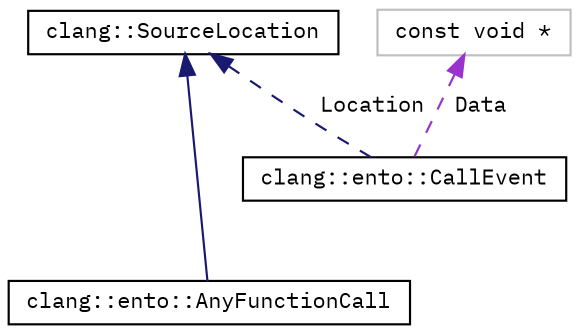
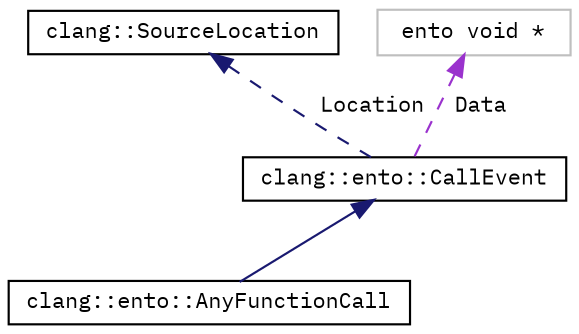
node "const void *": label "const void *" -> "ento void *"
edge "clang::ento::AnyFunctionCall" -> "clang::SourceLocation": now "clang::ento::AnyFunctionCall" -> "clang::ento::CallEvent"
